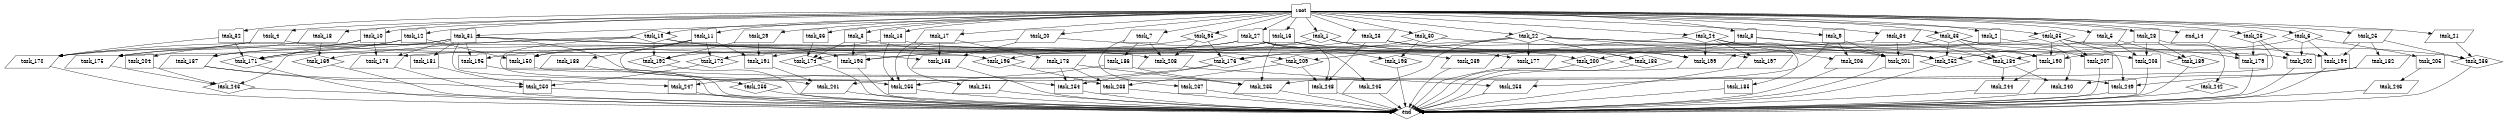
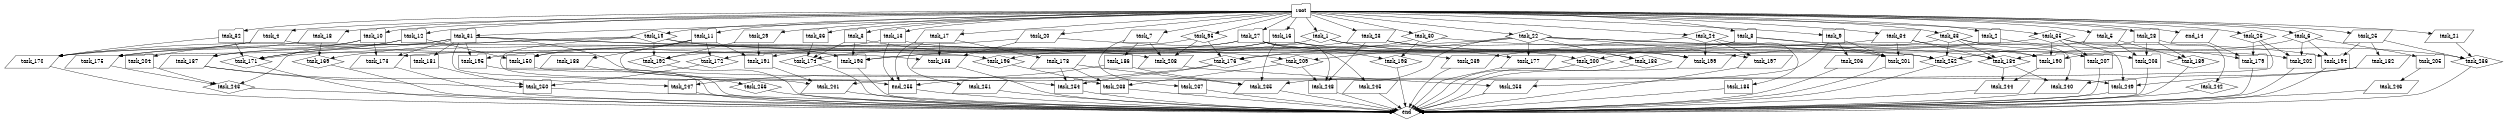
edge "task_24" -> "task_206": removed
node "task_255": label "task_255" -> "end_255"
